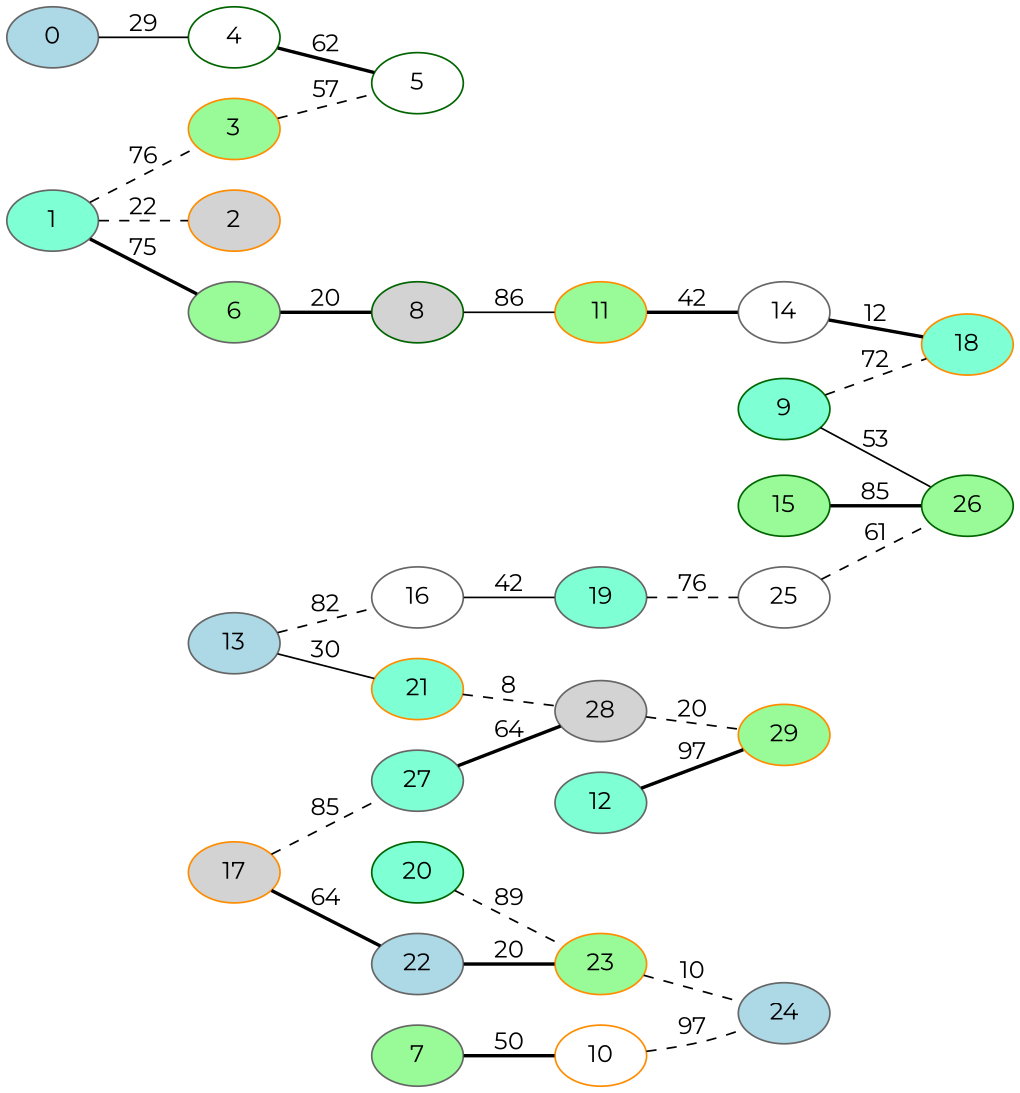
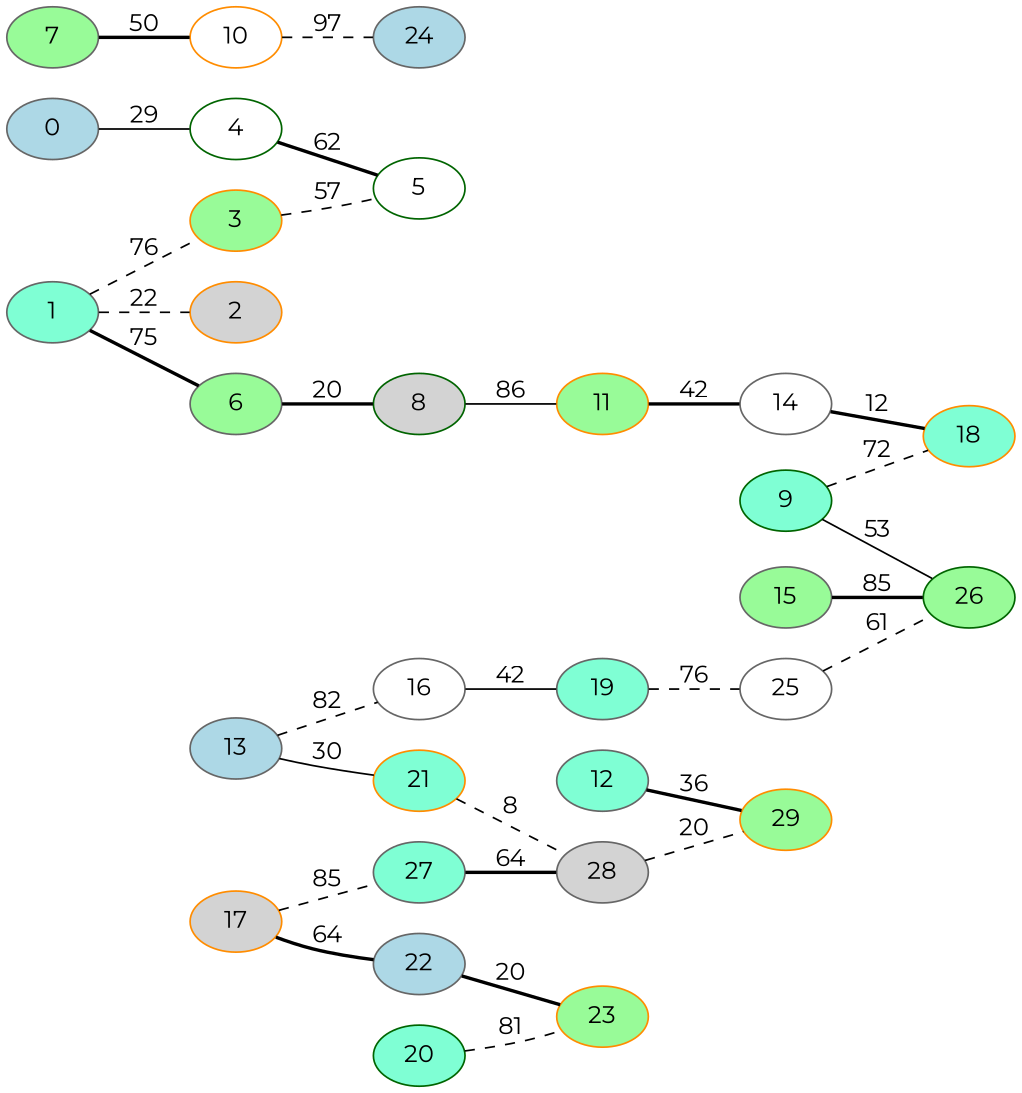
node "15": color darkgreen -> gray40
edge "29" -- "12": label "97" -> "36"
edge "20" -- "23": label "89" -> "81"
edge "23" -- "24": removed, label "10"
